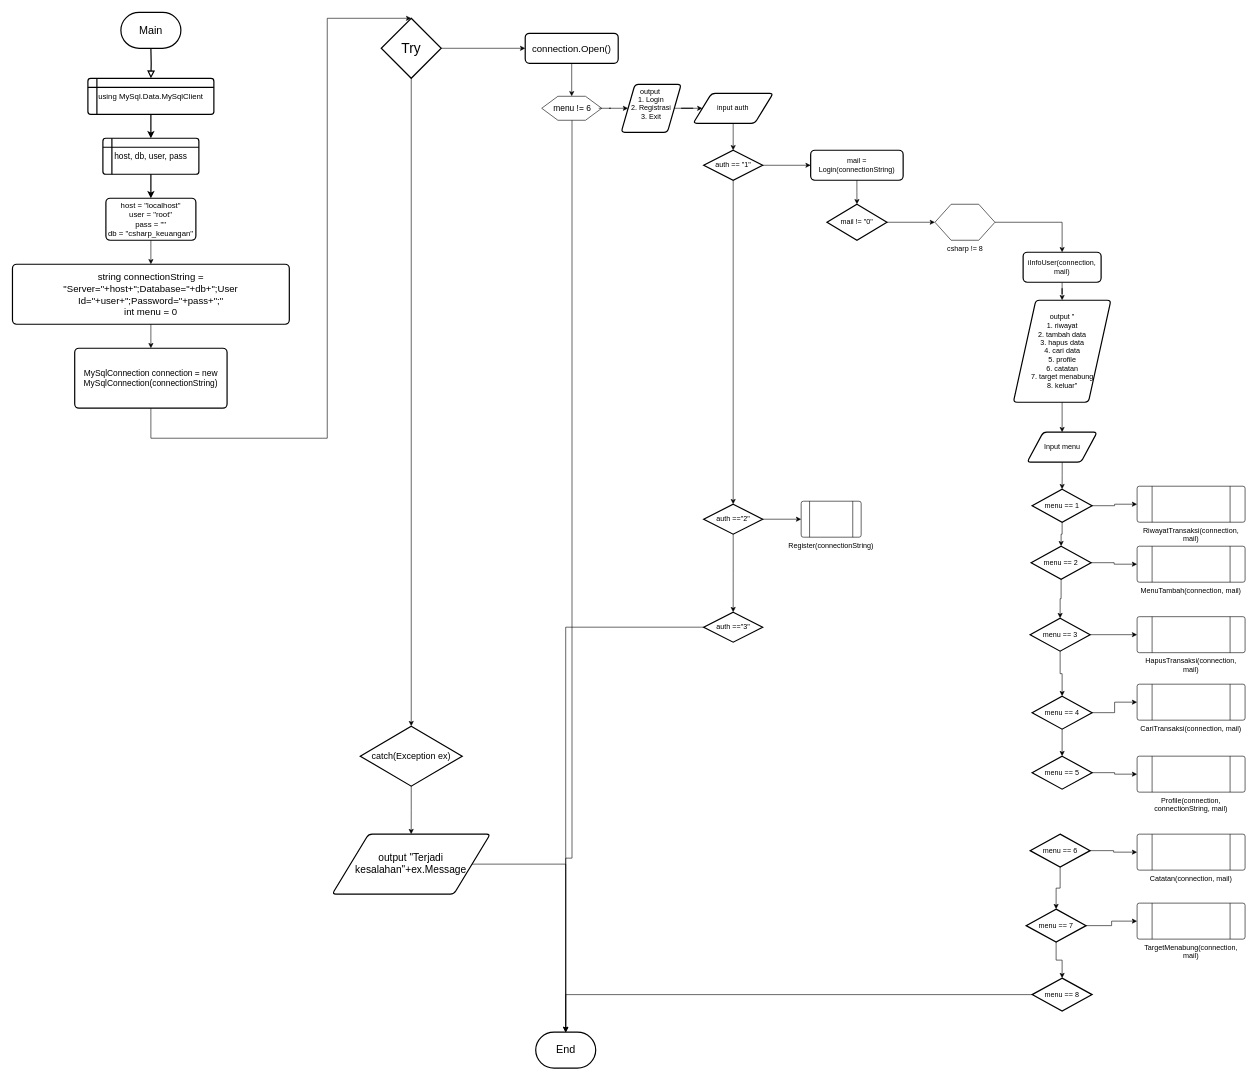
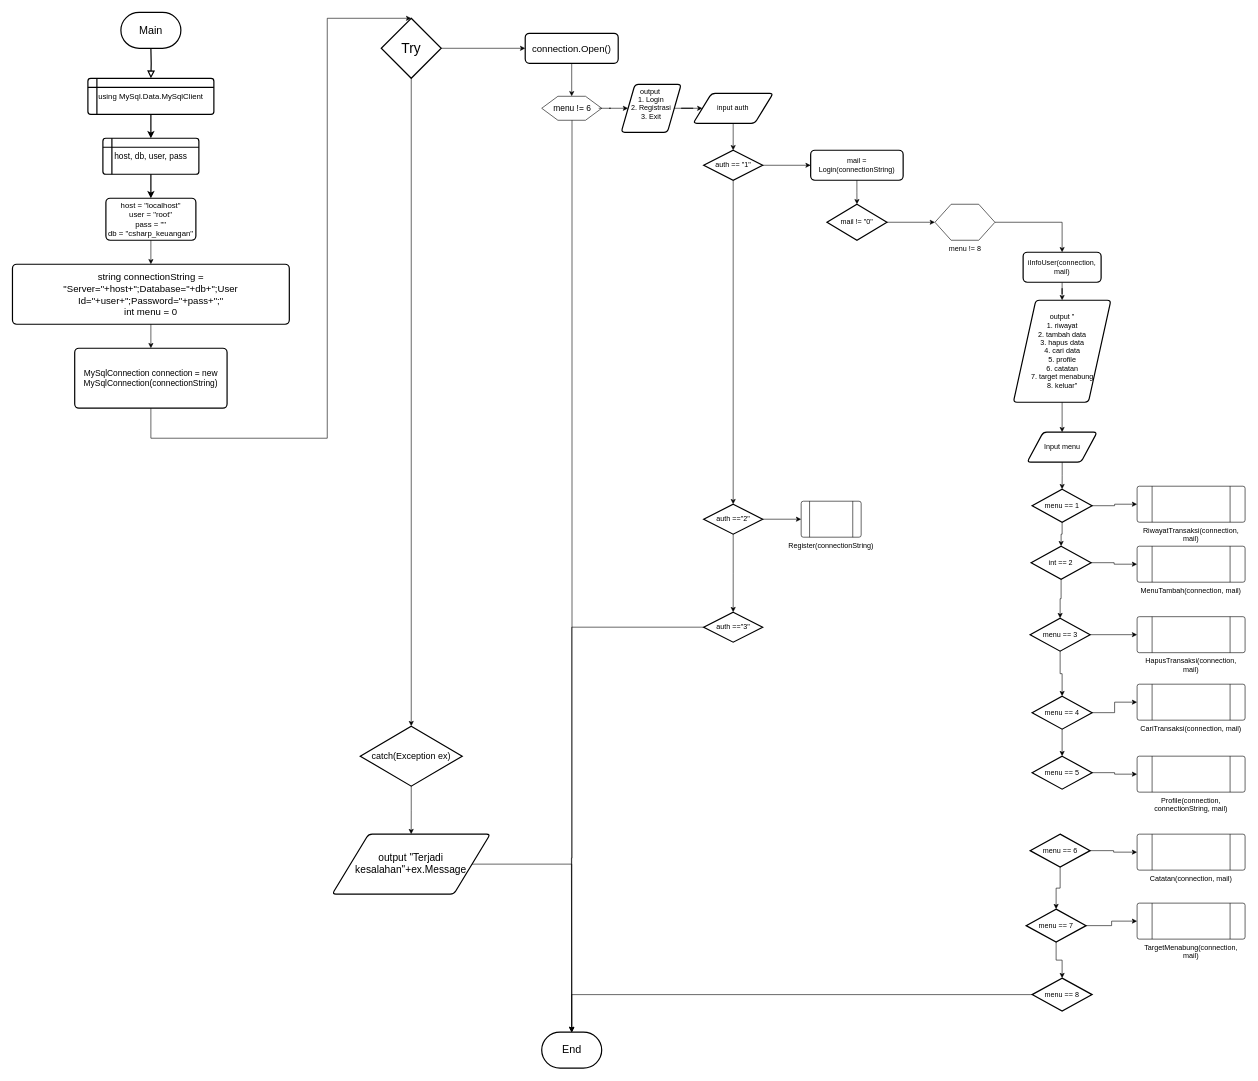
node "csharp != 8": label "csharp != 8" -> "menu != 8"
node "menu == 2": label "menu == 2" -> "int == 2"
node "End": moved (566, 1050) -> (572, 1050)
